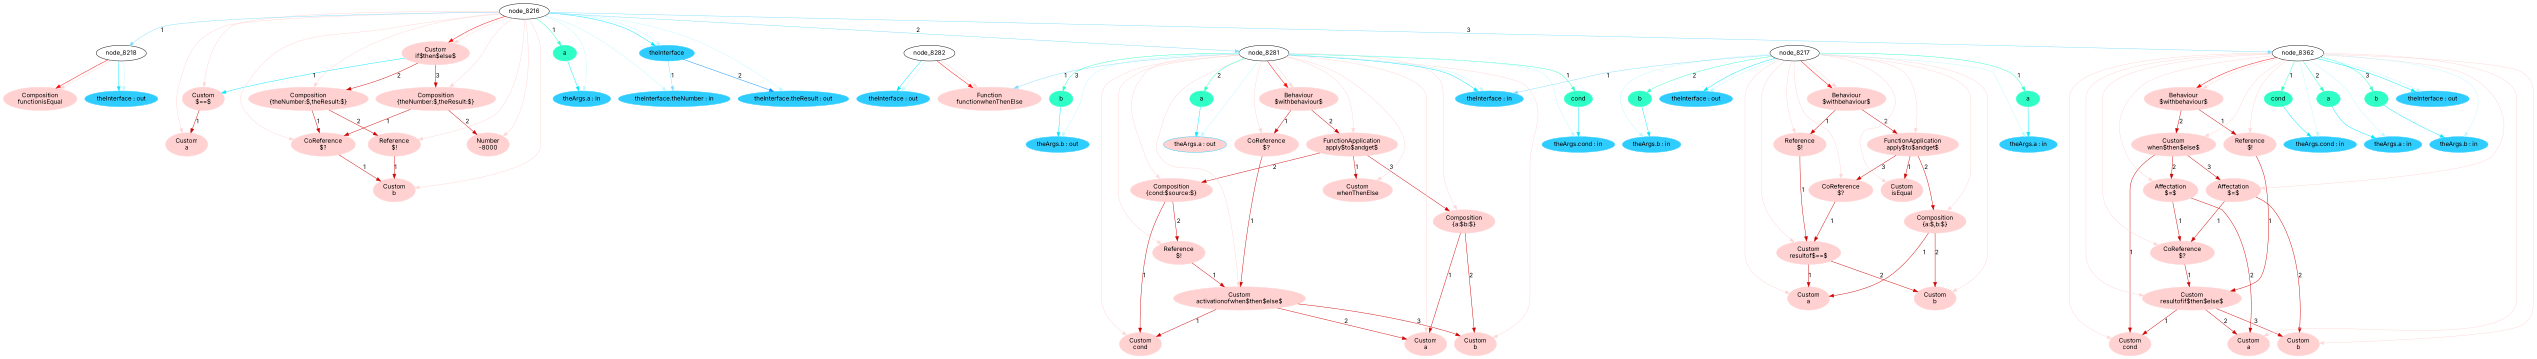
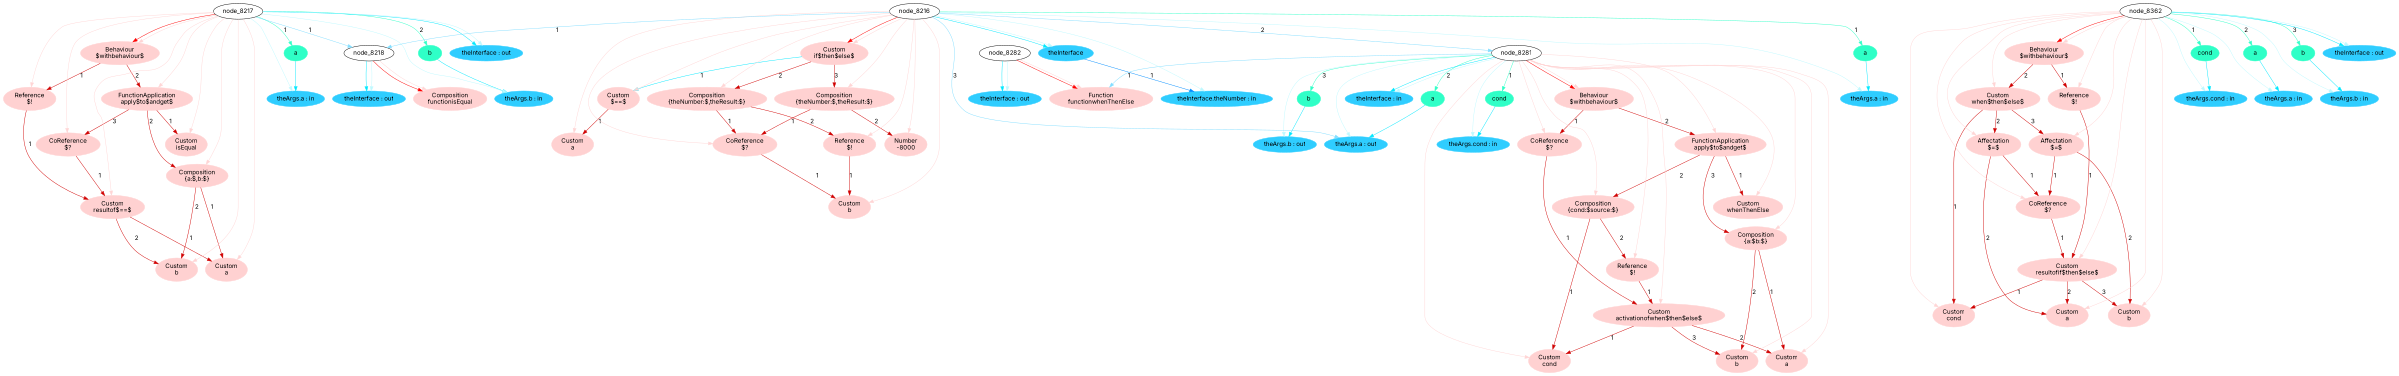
edge "node_8216" -> "node_8362": now "node_8216" -> "theArgs.a : out"
edge "node_8217" -> "theInterface : in": now "node_8217" -> "node_8218"
edge "theInterface" -> "theInterface.theNumber : in": color #81ddff -> #008cff
node "theInterface.theResult : out": removed
node "theArgs.a : out": fillcolor #ffd1d1 -> #2fcdff
